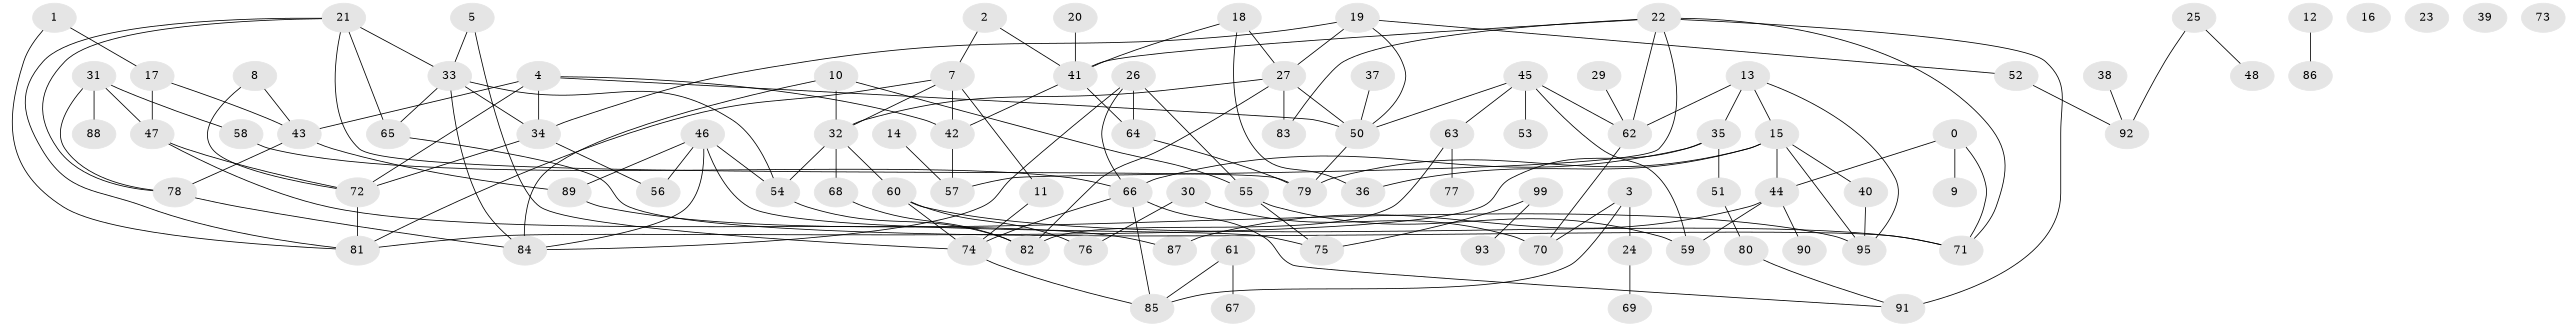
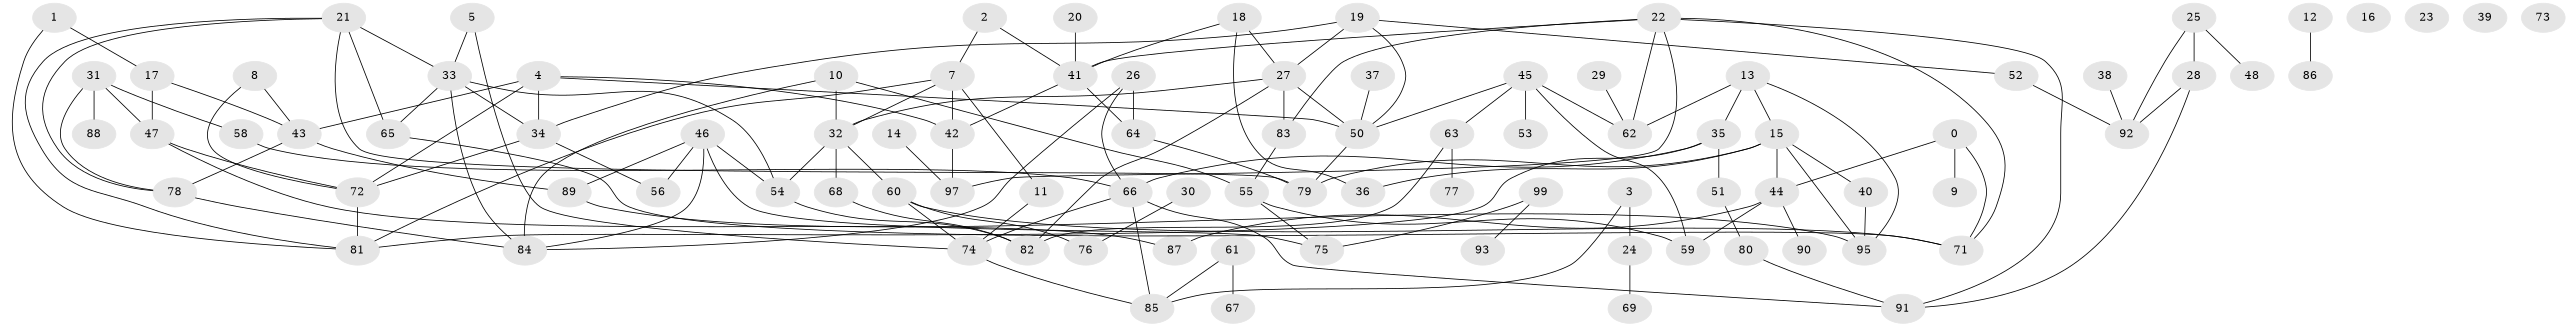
node "28": added
edge "26" -- "55": now "83" -- "55"
node "57": label "57" -> "97"
node "70": removed
